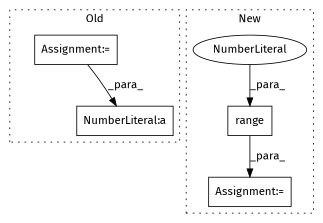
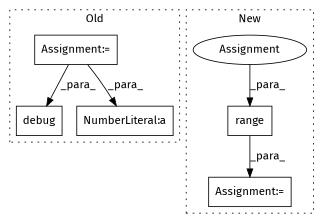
node "NumberLiteral": label "NumberLiteral" -> "Assignment"
node "debug": added
